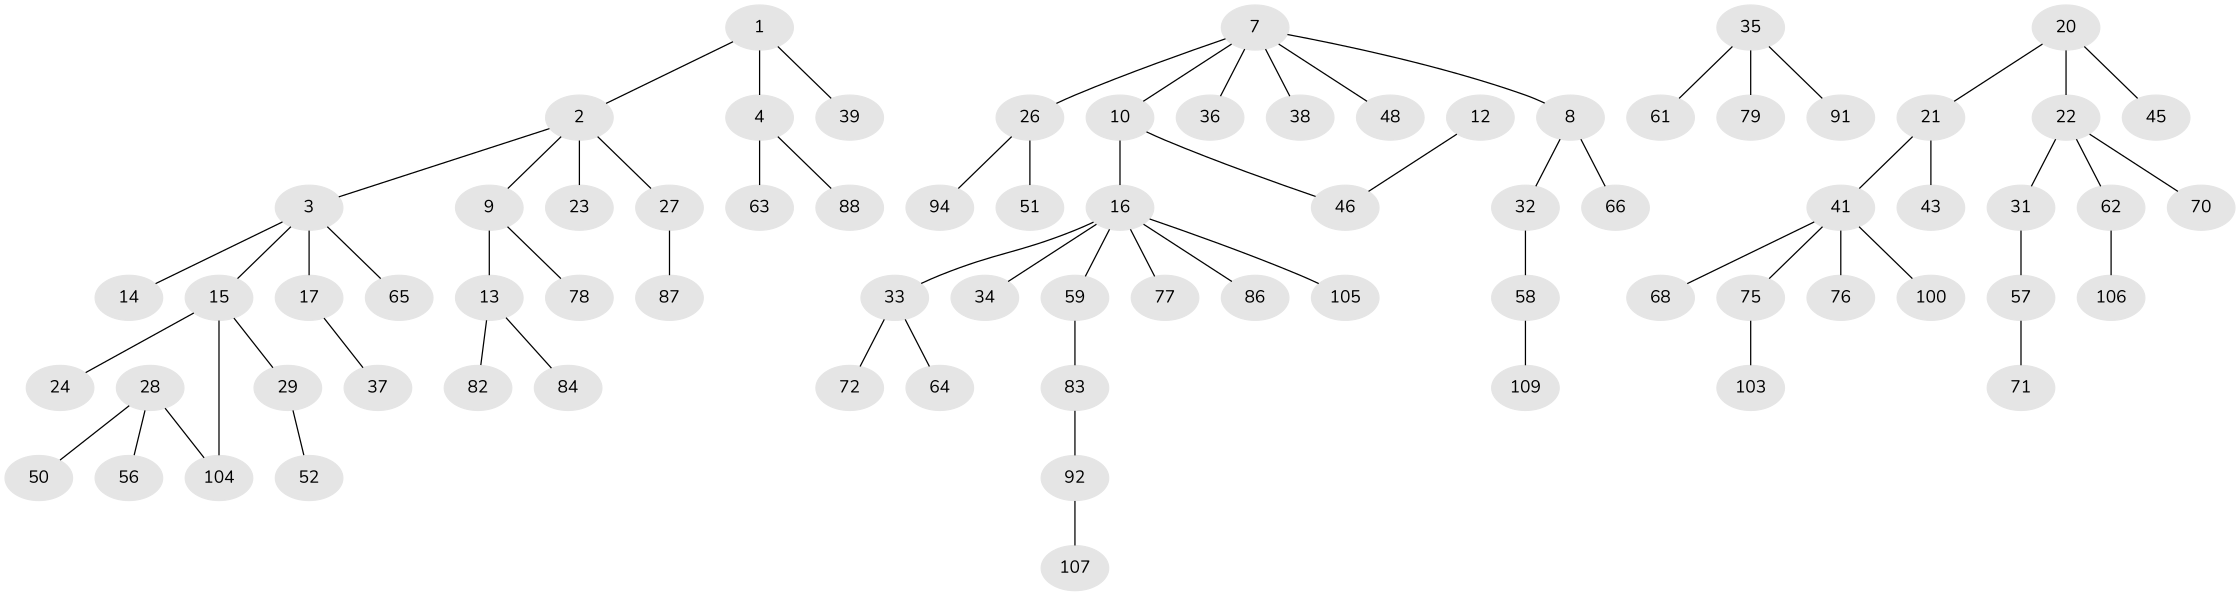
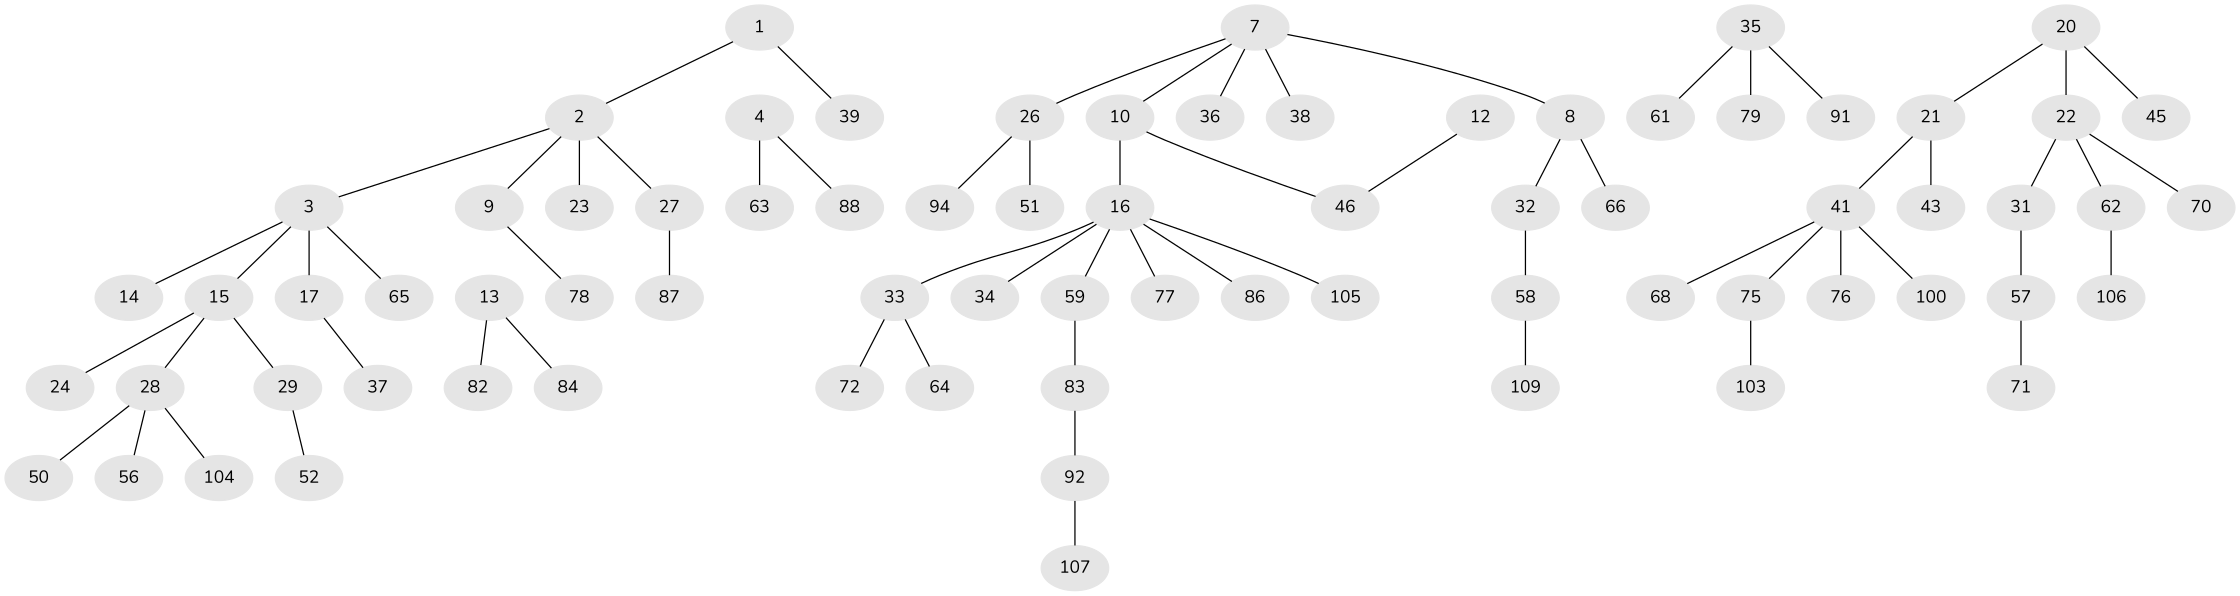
edge "1" -- "4": removed
node "48": removed
edge "9" -- "13": removed
edge "15" -- "104": now "15" -- "28"
